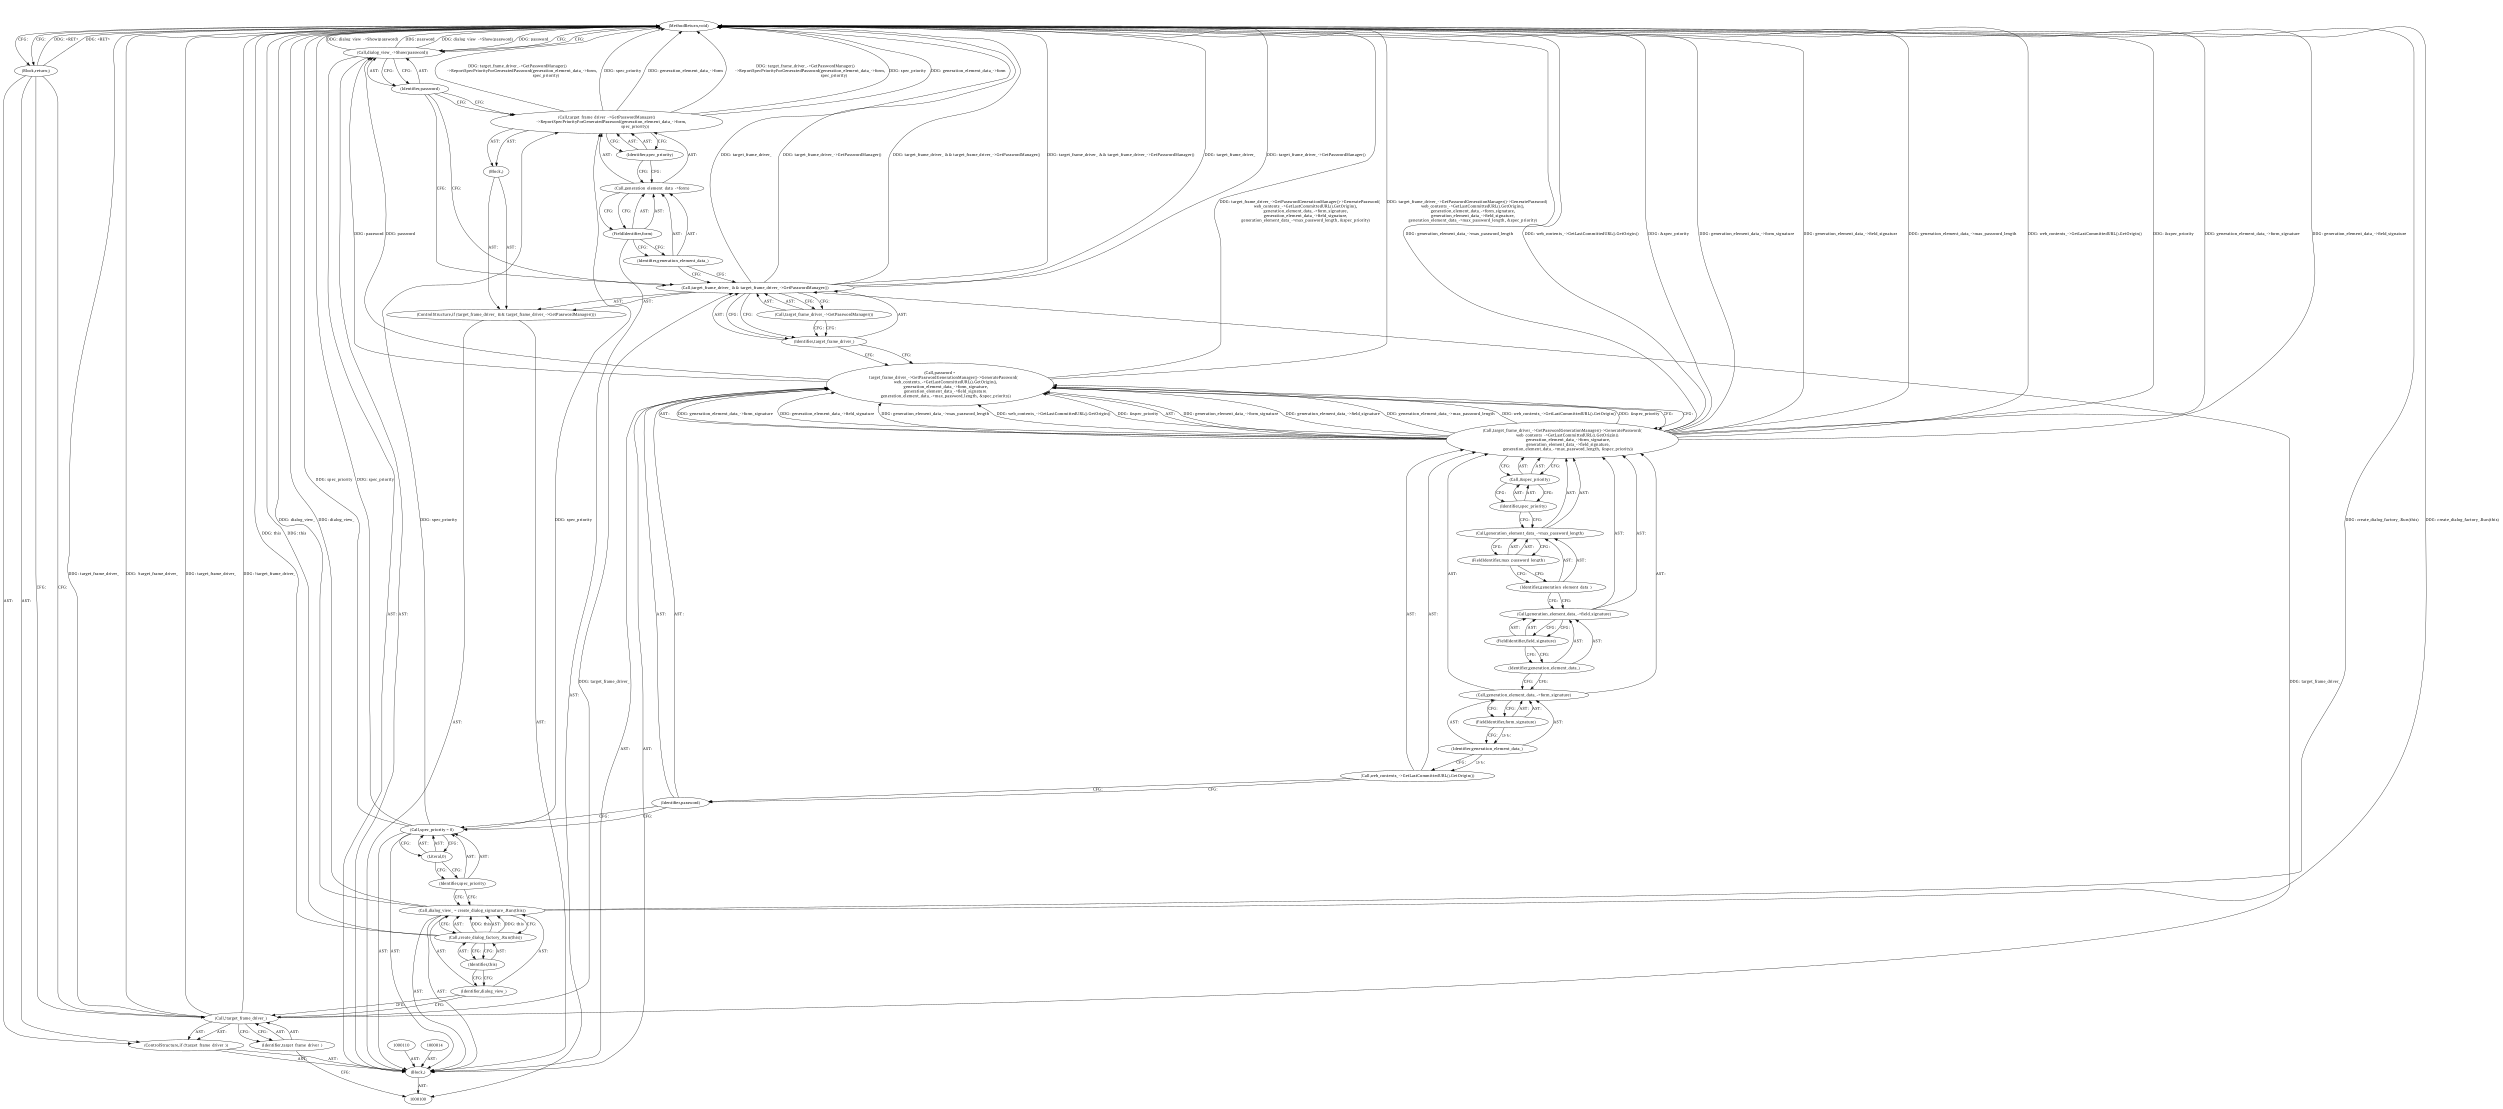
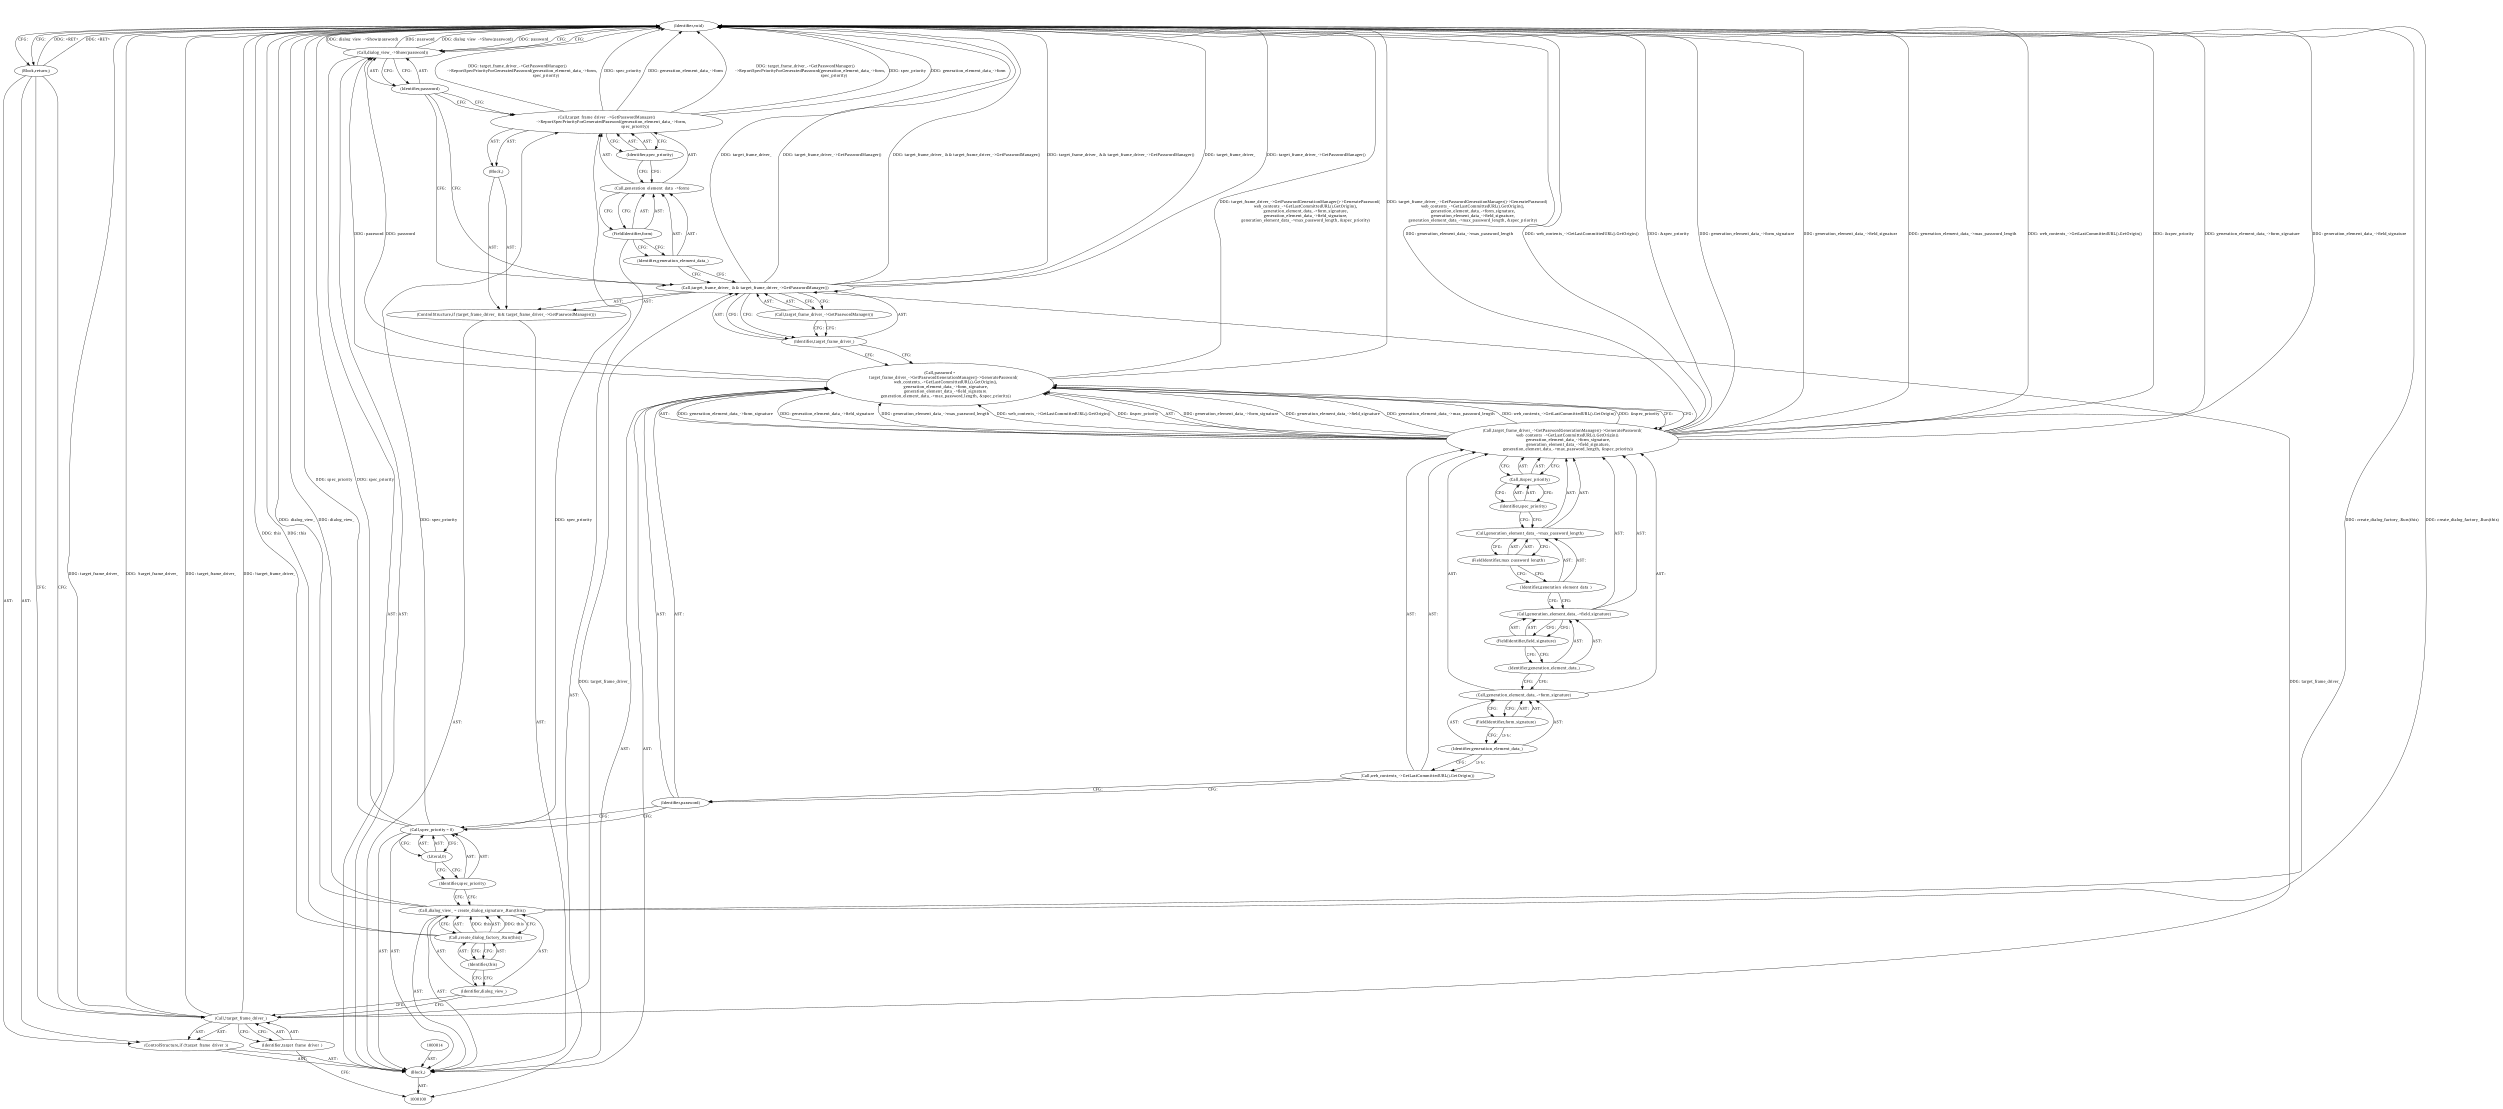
node "(MethodReturn,void)": label "(MethodReturn,void)" -> "(Identifier,void)"
node "1000110": removed
